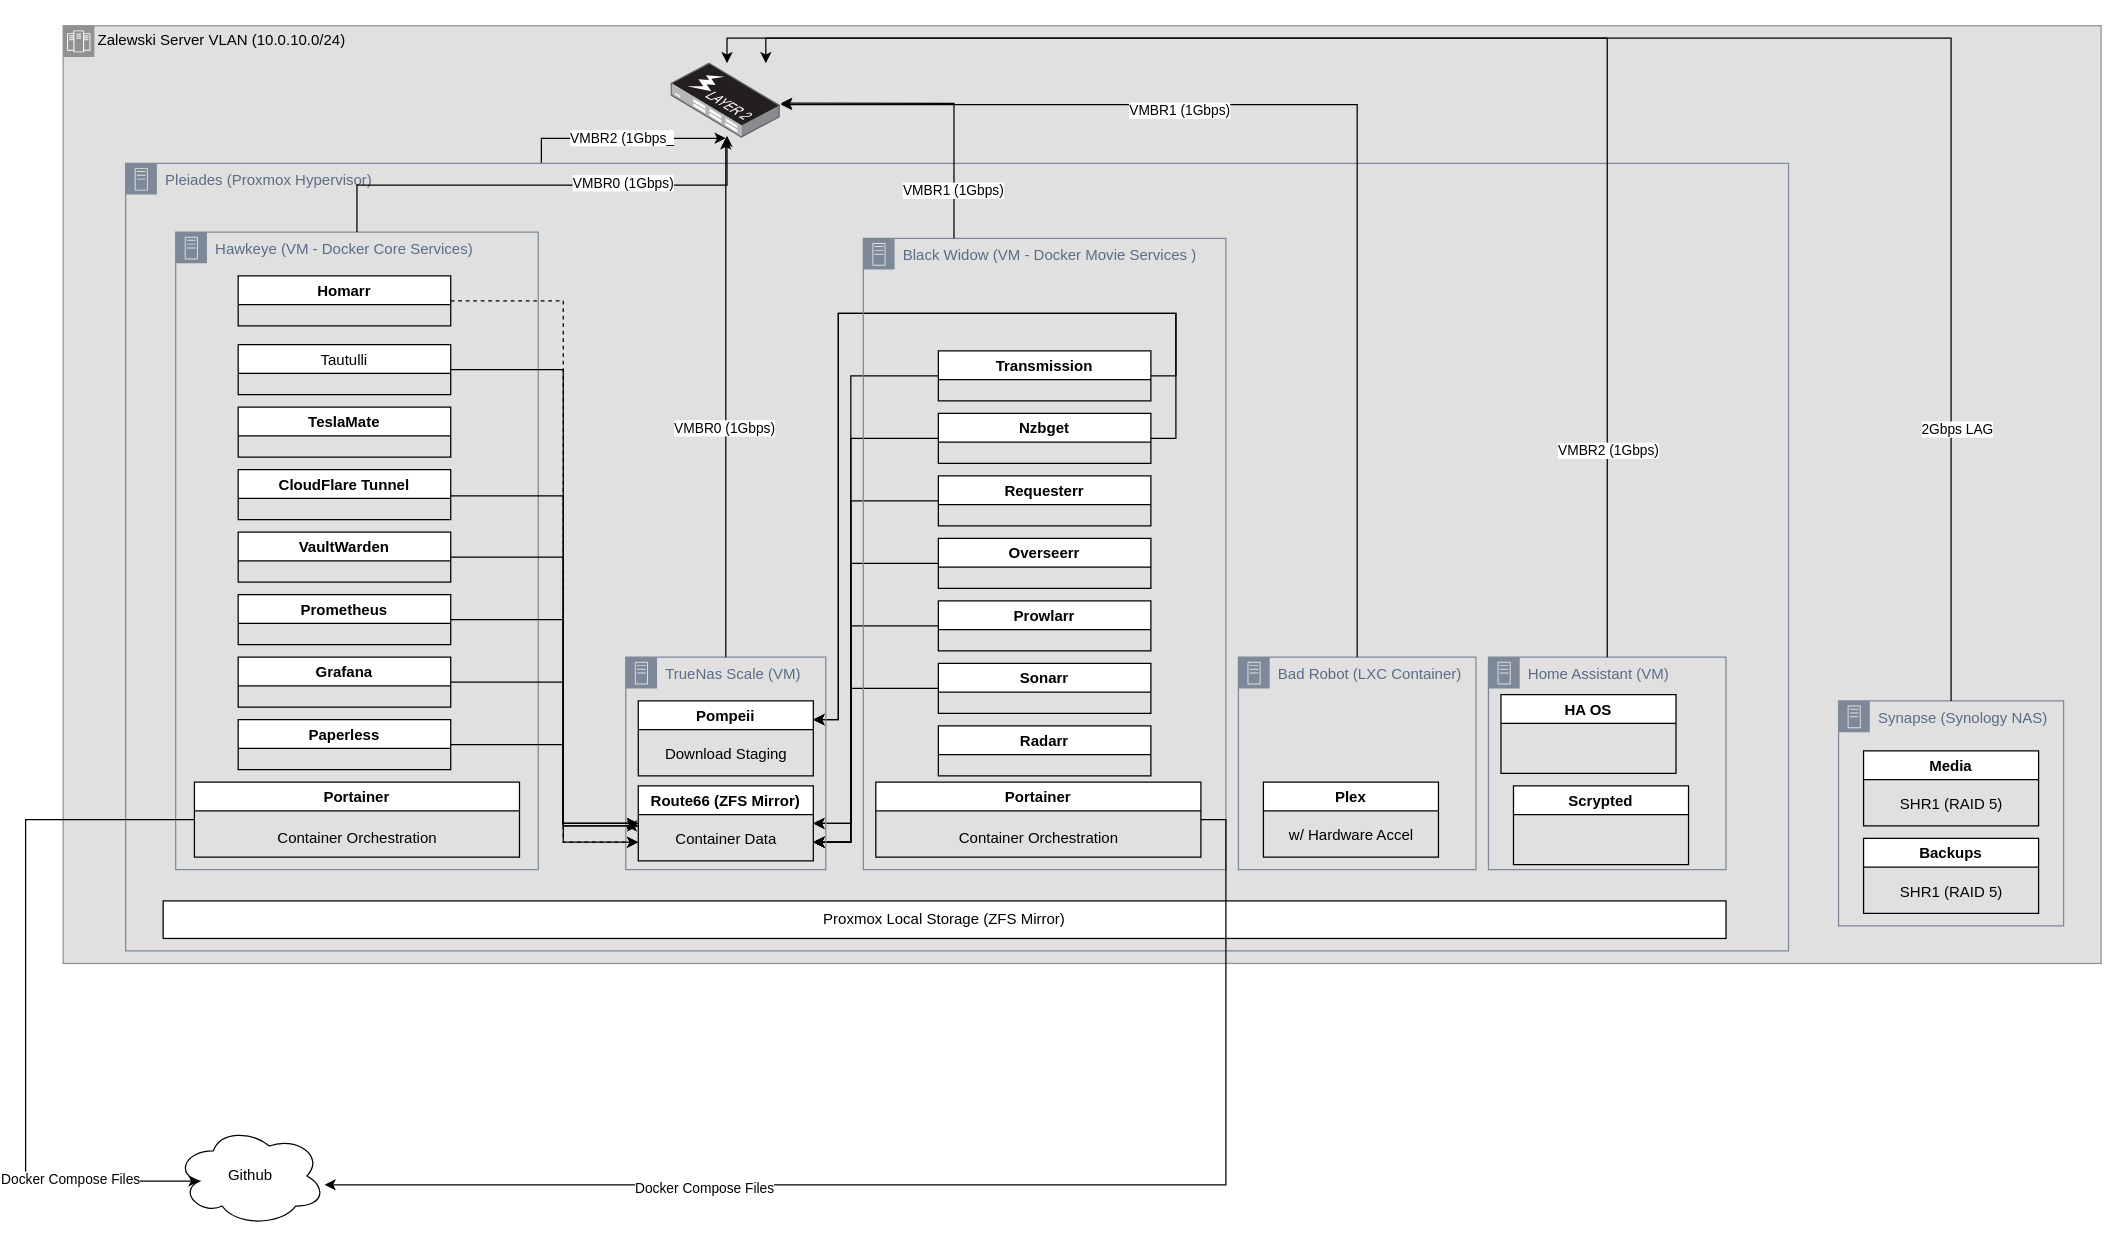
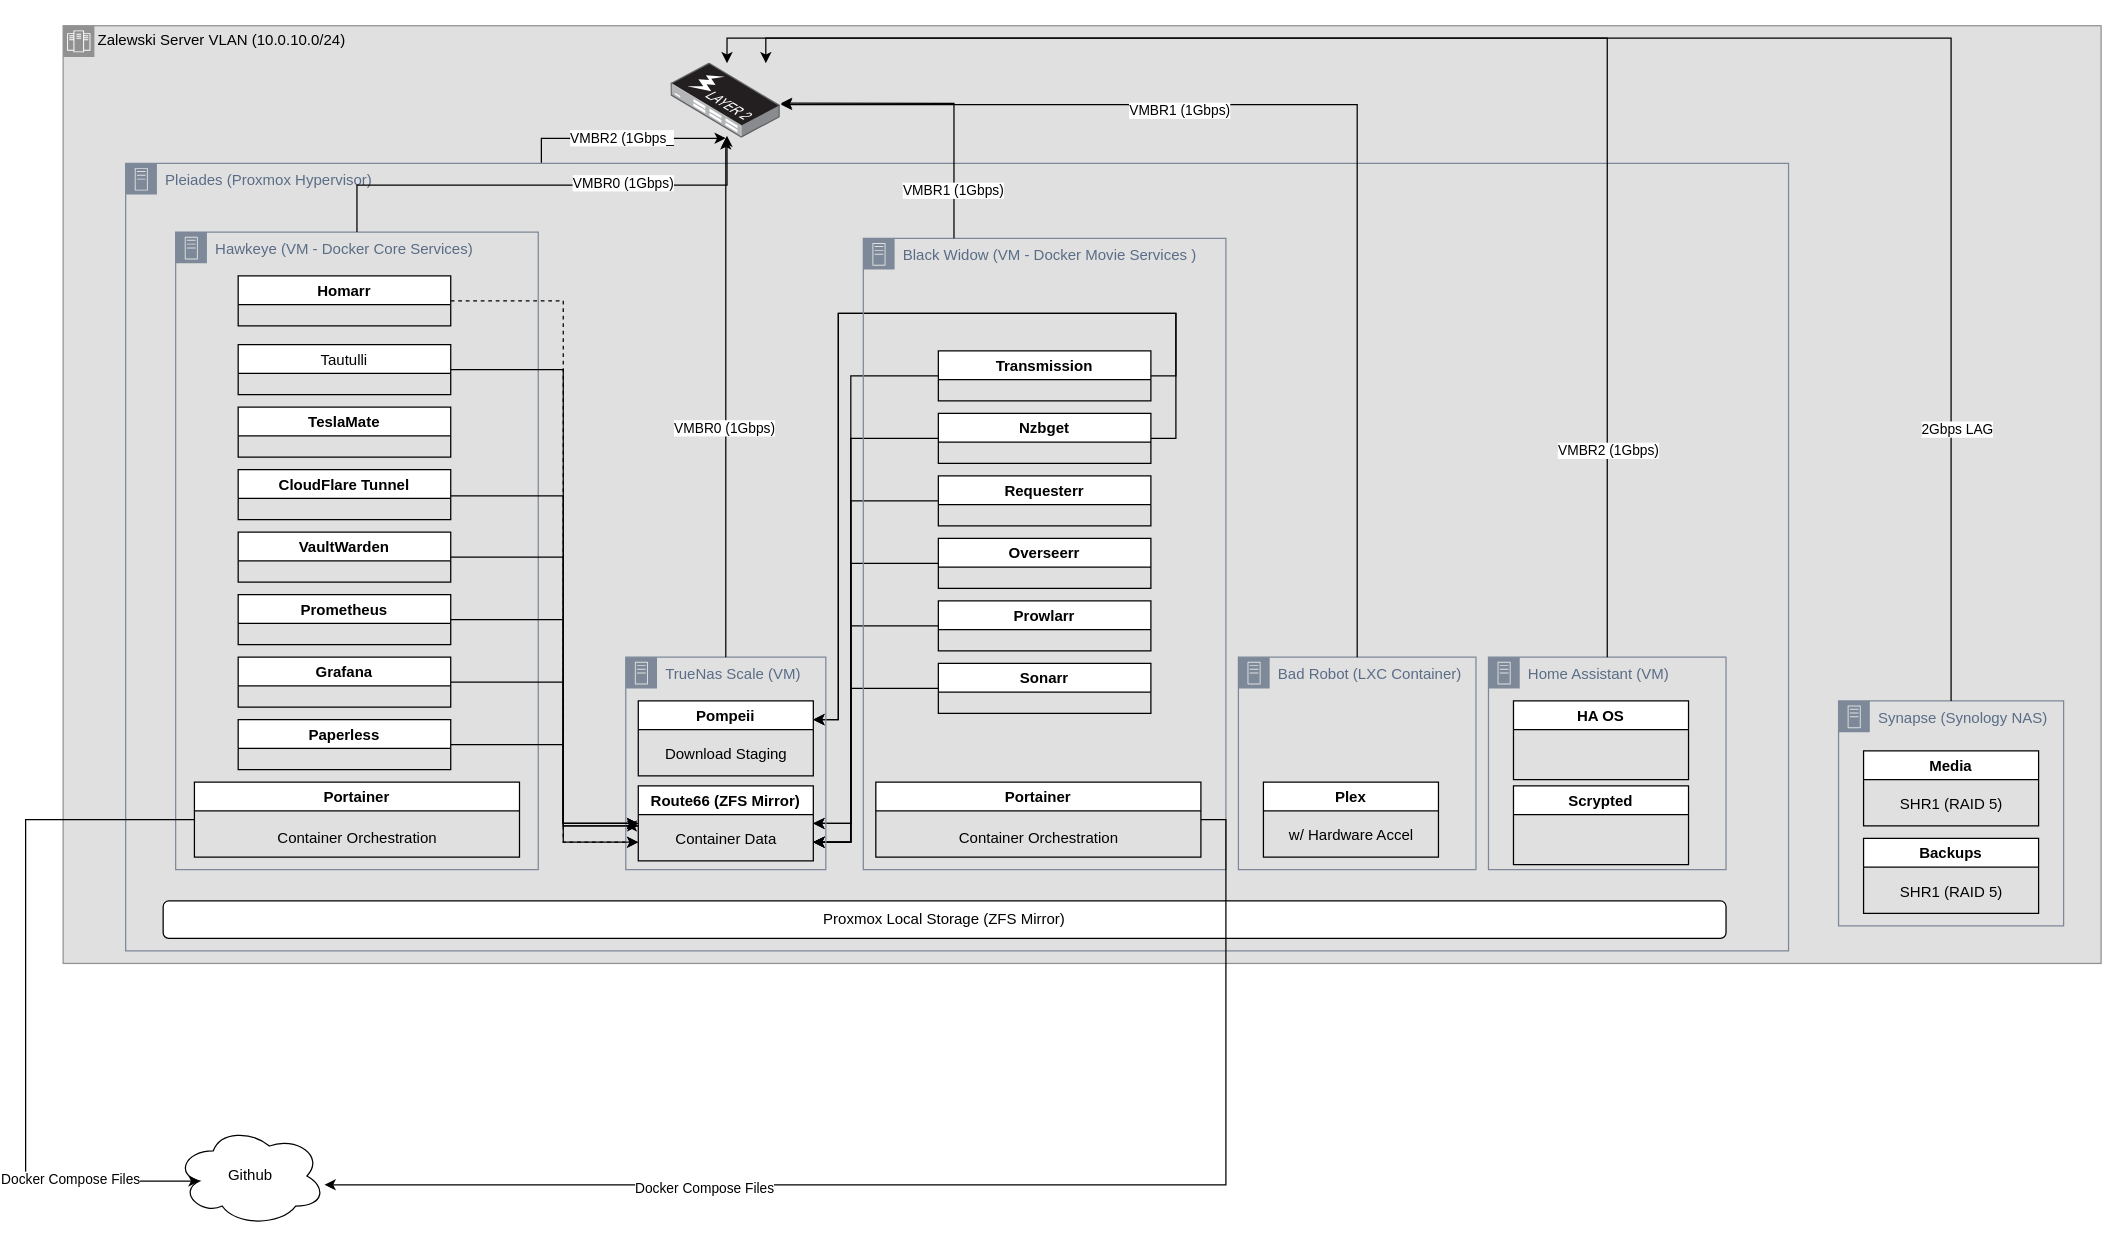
node "HA OS": moved (1588, 734) -> (1601, 740)
node "Radarr": removed
node "Proxmox Local Storage (ZFS Mirror)": shape rectangle -> rounded rectangle
